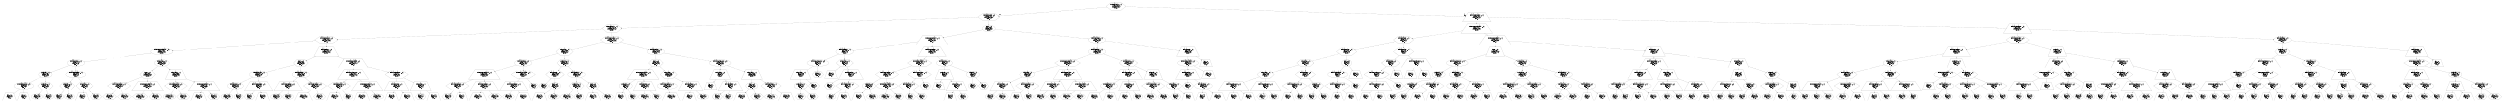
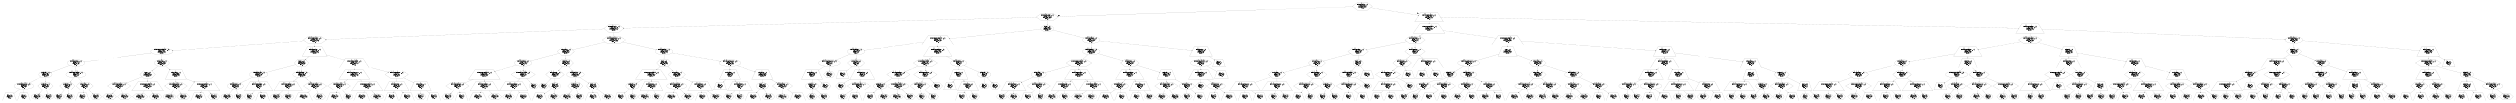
node "gini = 0.082 samples = 303 value = [13, 290] class = 1": added
